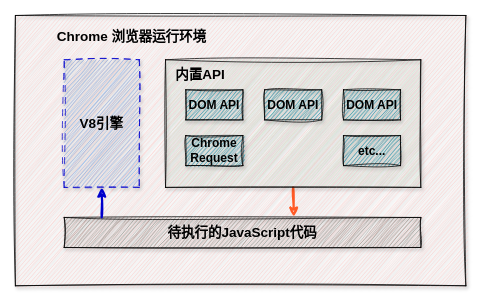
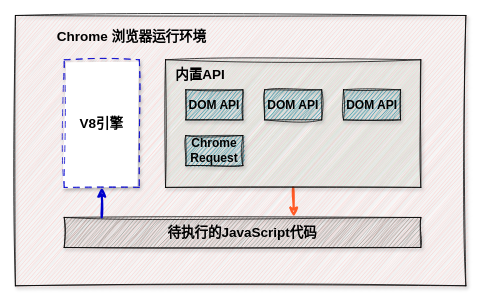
node "V8引擎": fillcolor #7ea6e0 -> #ffffff
node "etc...": removed
